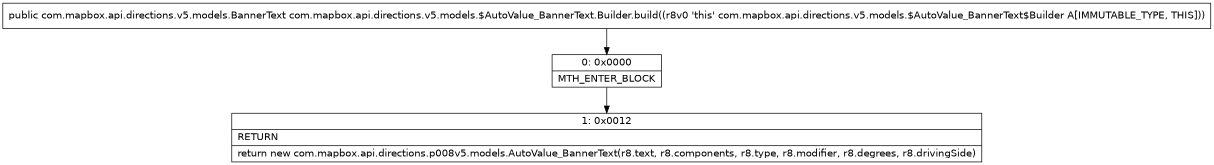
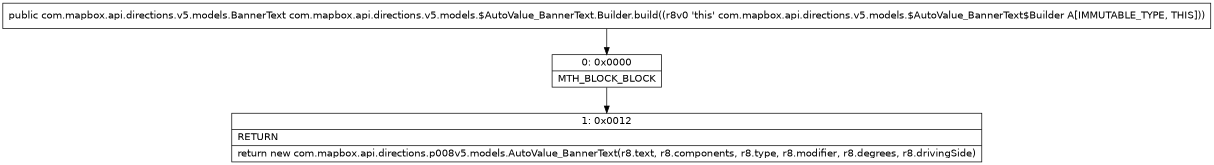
node "0: 0x0000": text "MTH_ENTER_BLOCK" -> "MTH_BLOCK_BLOCK"
